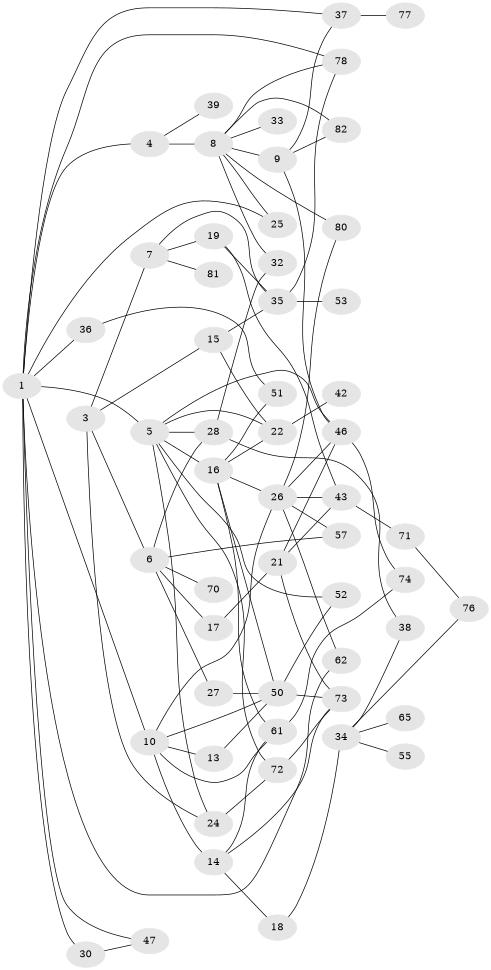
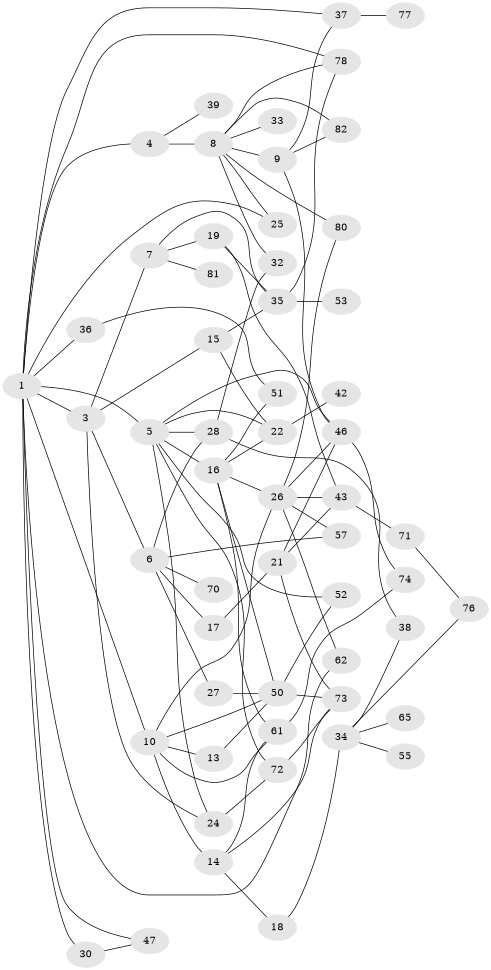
edge "1" -- "3": added
